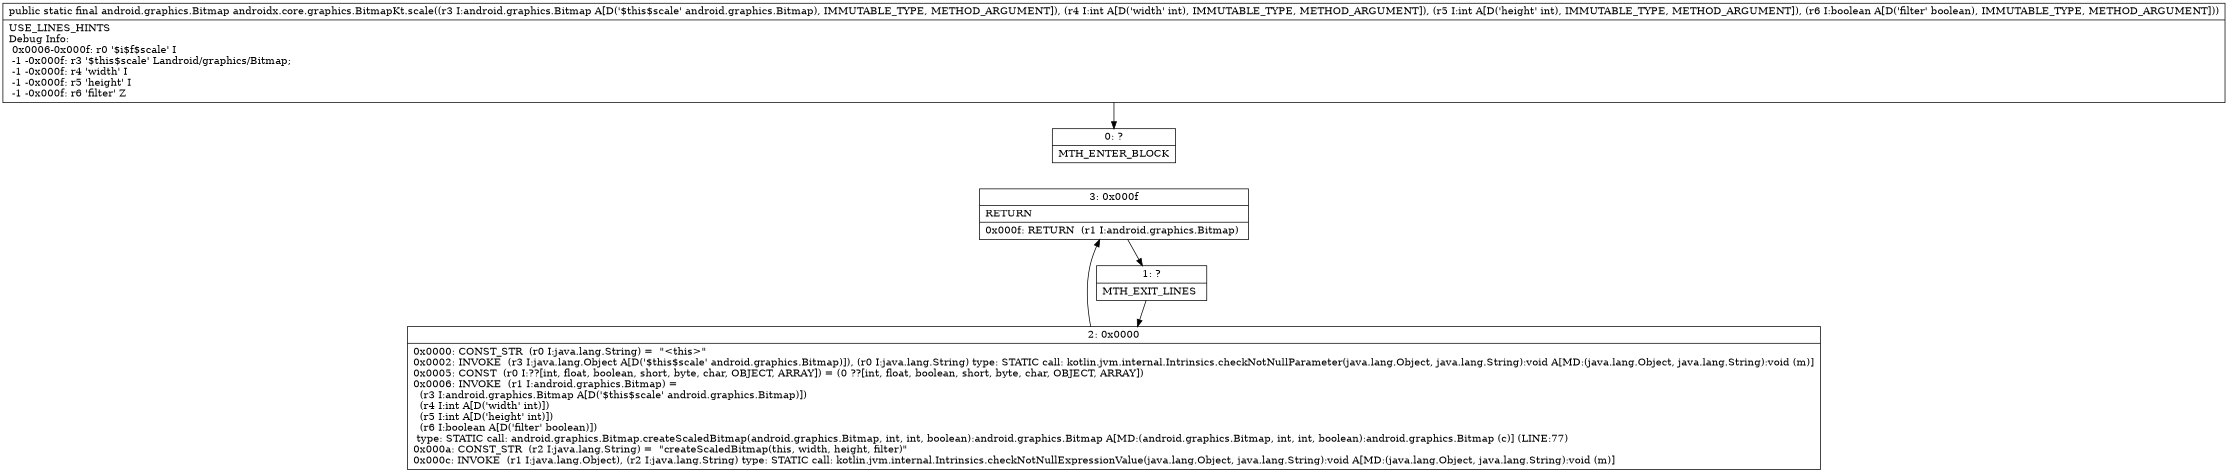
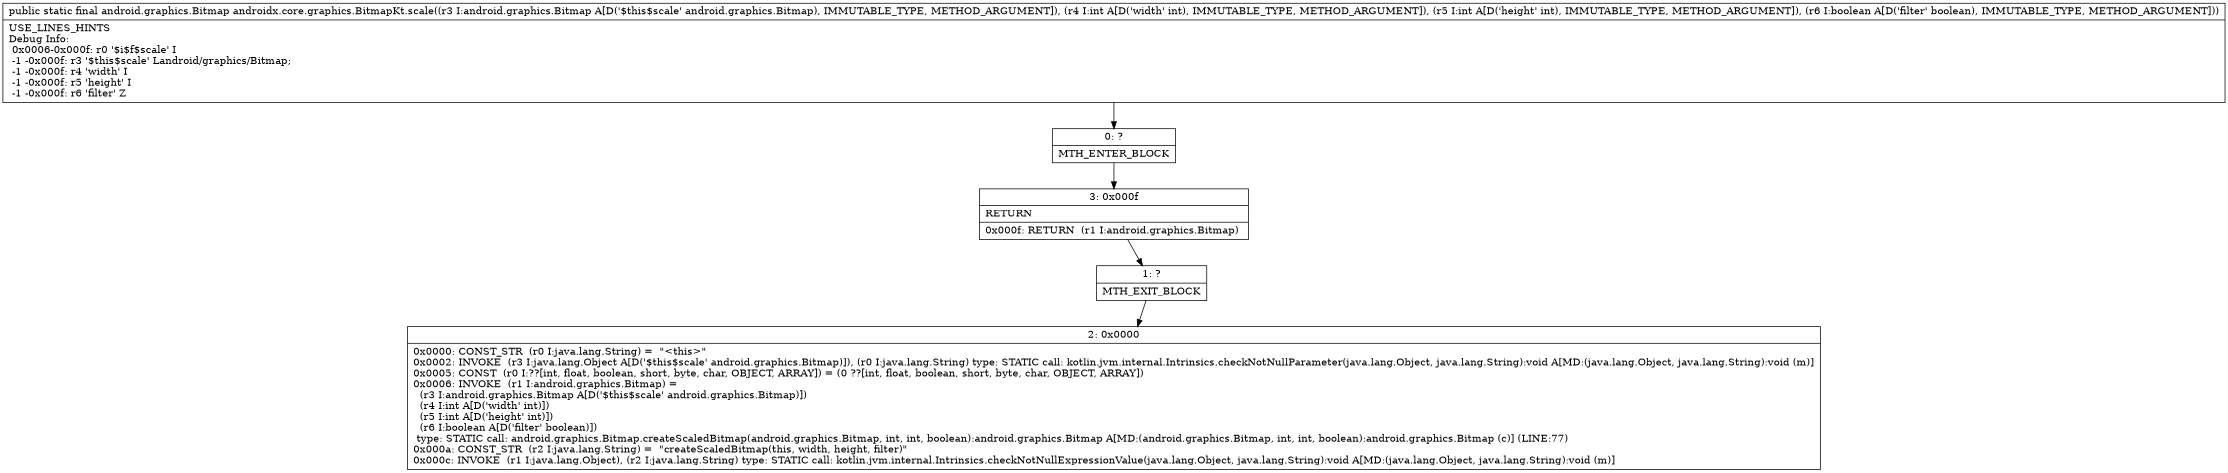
edge "2: 0x0000" -> "3: 0x000f": now "0: ?" -> "3: 0x000f"
node "1: ?": text "MTH_EXIT_LINES" -> "MTH_EXIT_BLOCK"
